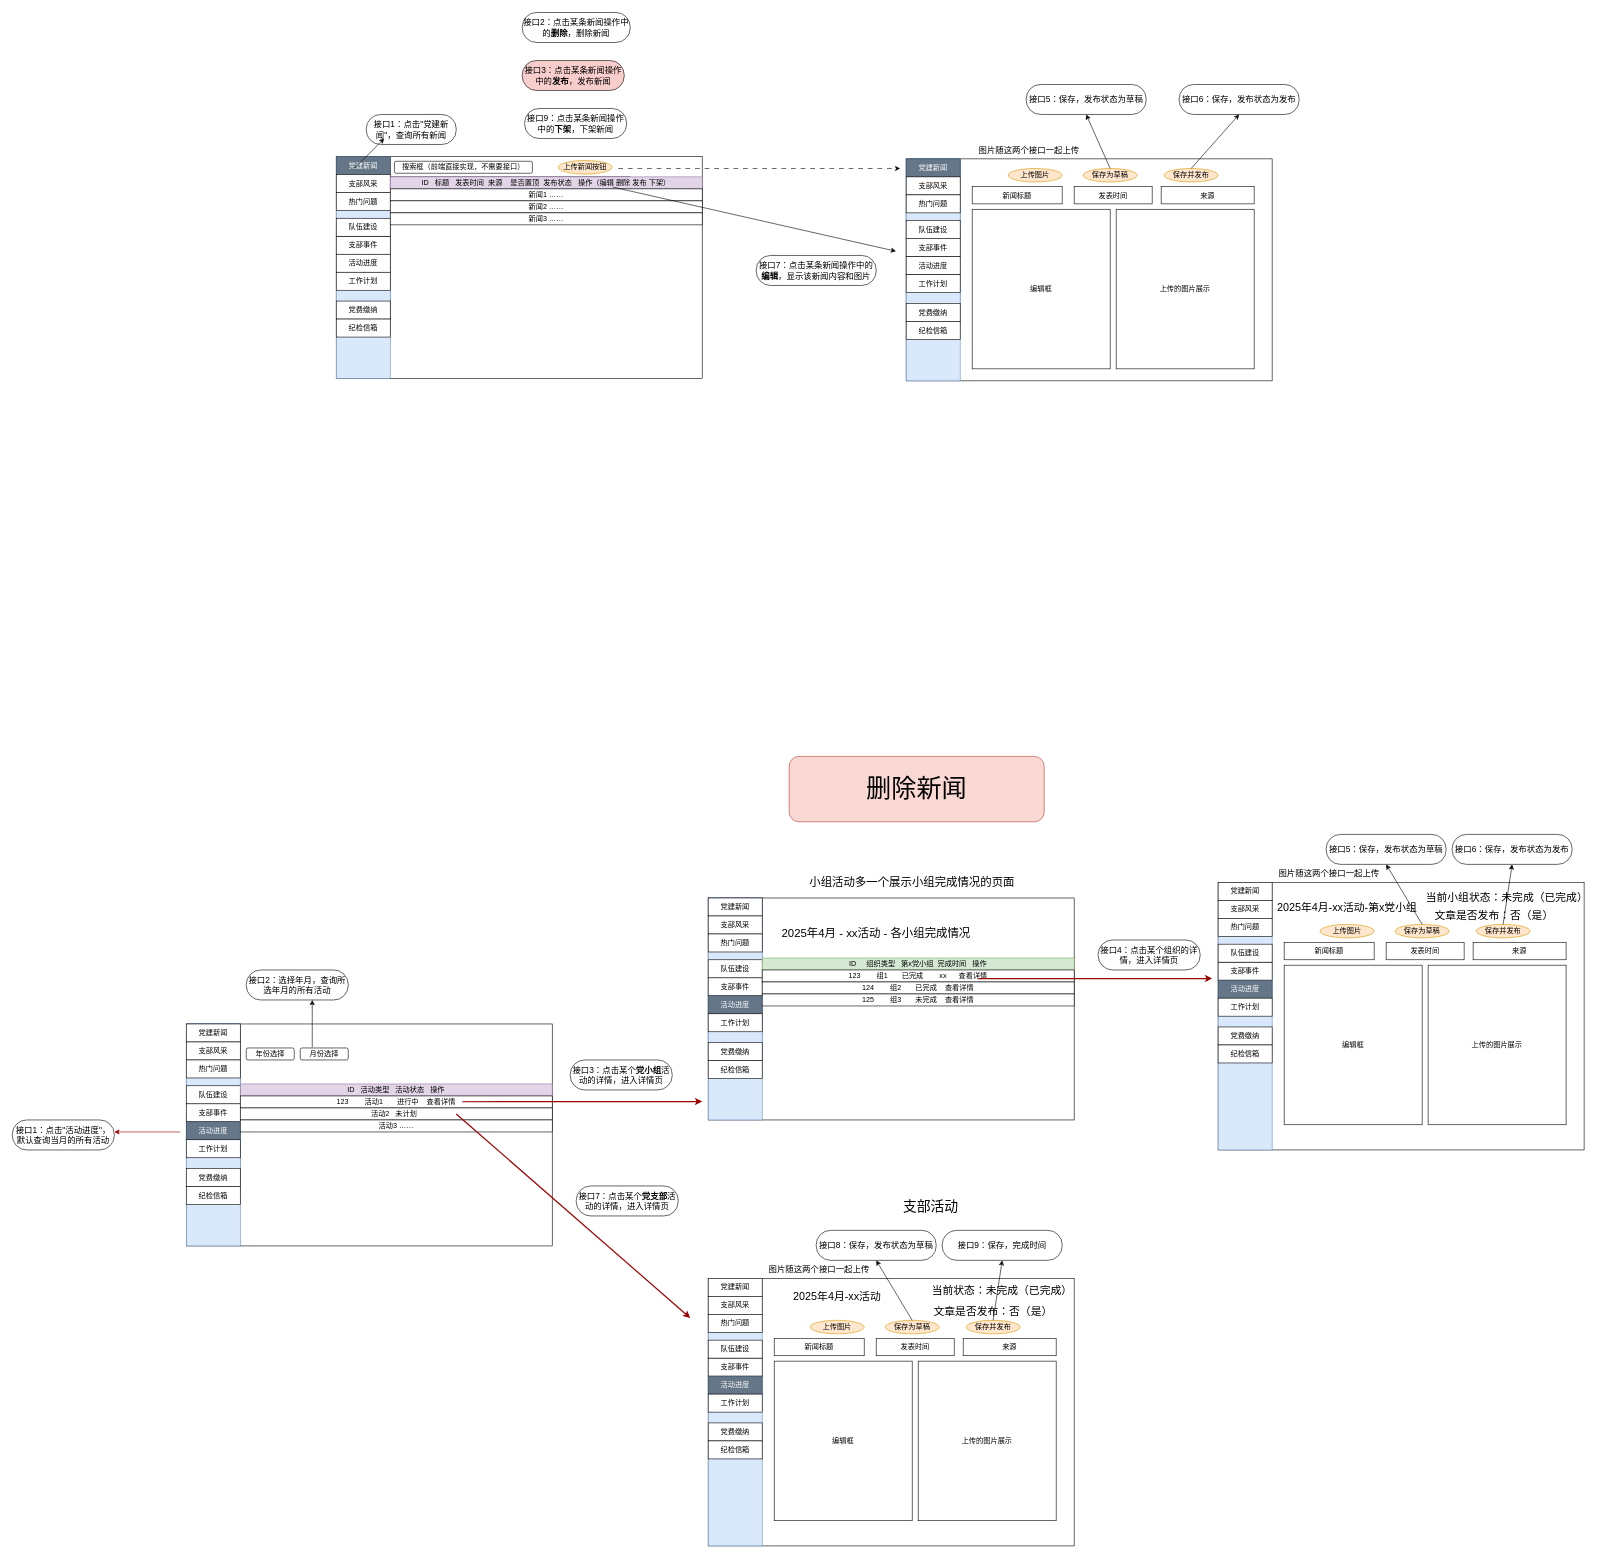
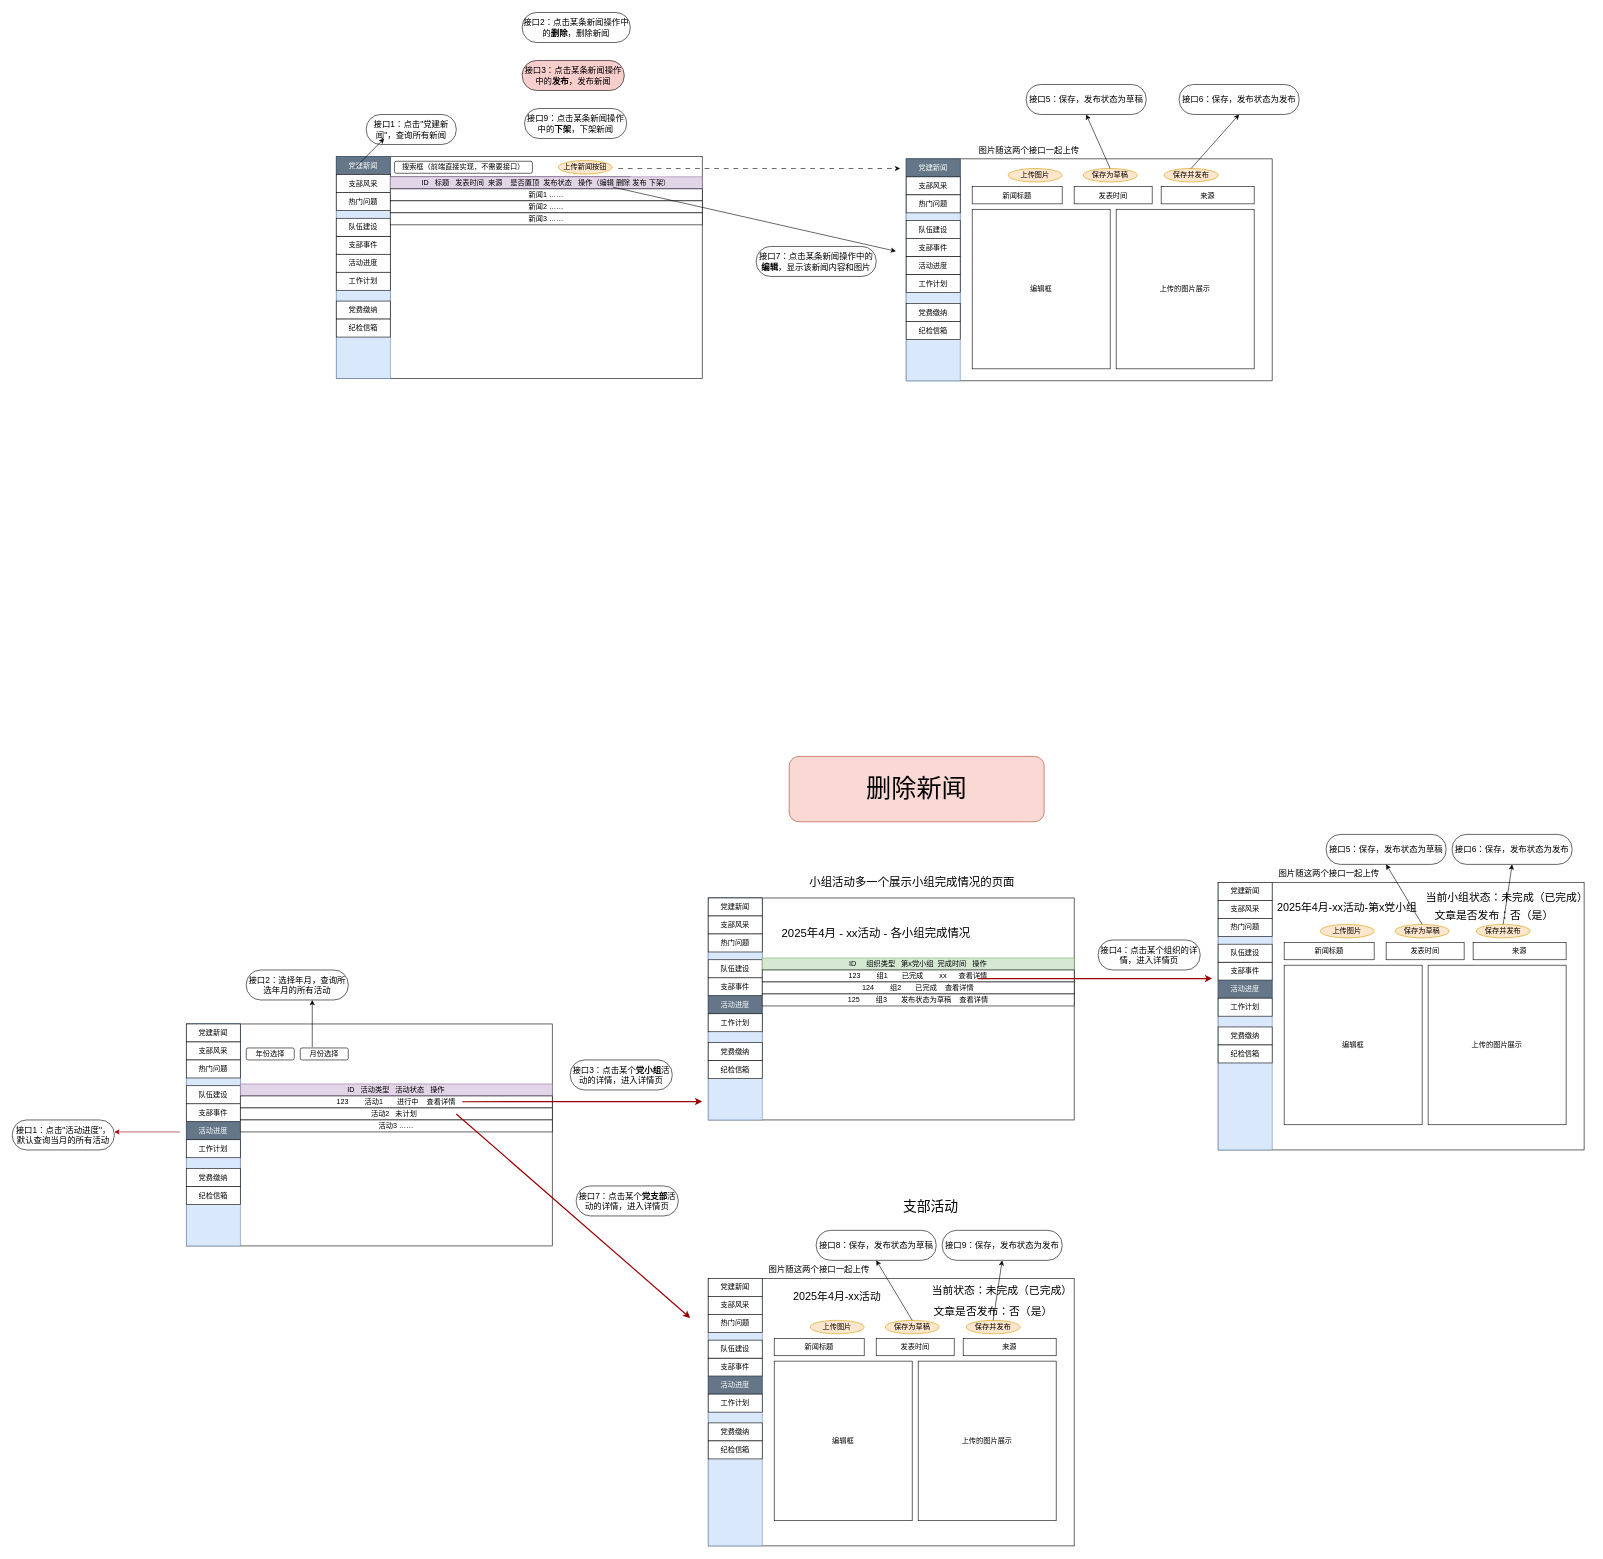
node "接口7：点击某条新闻操作中的编辑，显示该新闻内容和图片": moved (816, 270) -> (816, 261)
node "125 组3 未完成 查看详情": label "125 组3 未完成 查看详情" -> "125 组3 发布状态为草稿 查看详情"
node "接口9：保存，完成时间": label "接口9：保存，完成时间" -> "接口9：保存，发布状态为发布"
